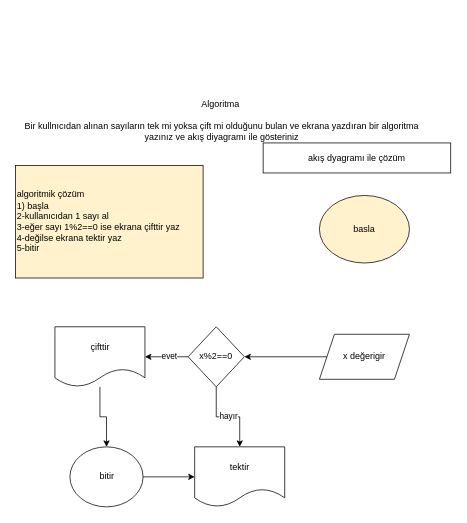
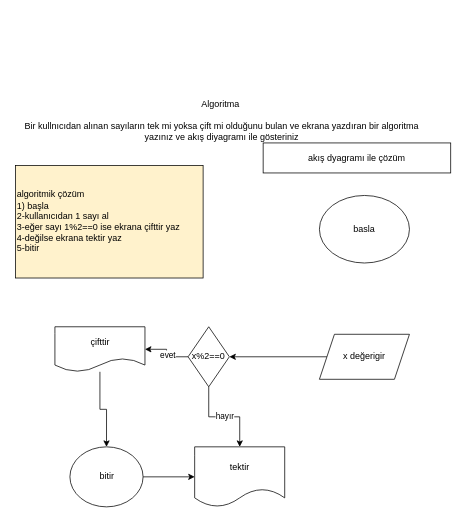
node "basla": fillcolor #fff2cc -> #ffffff
node "çifttir": size 90x60 -> 90x45
node "x%2==0": size 56x60 -> 41x60
